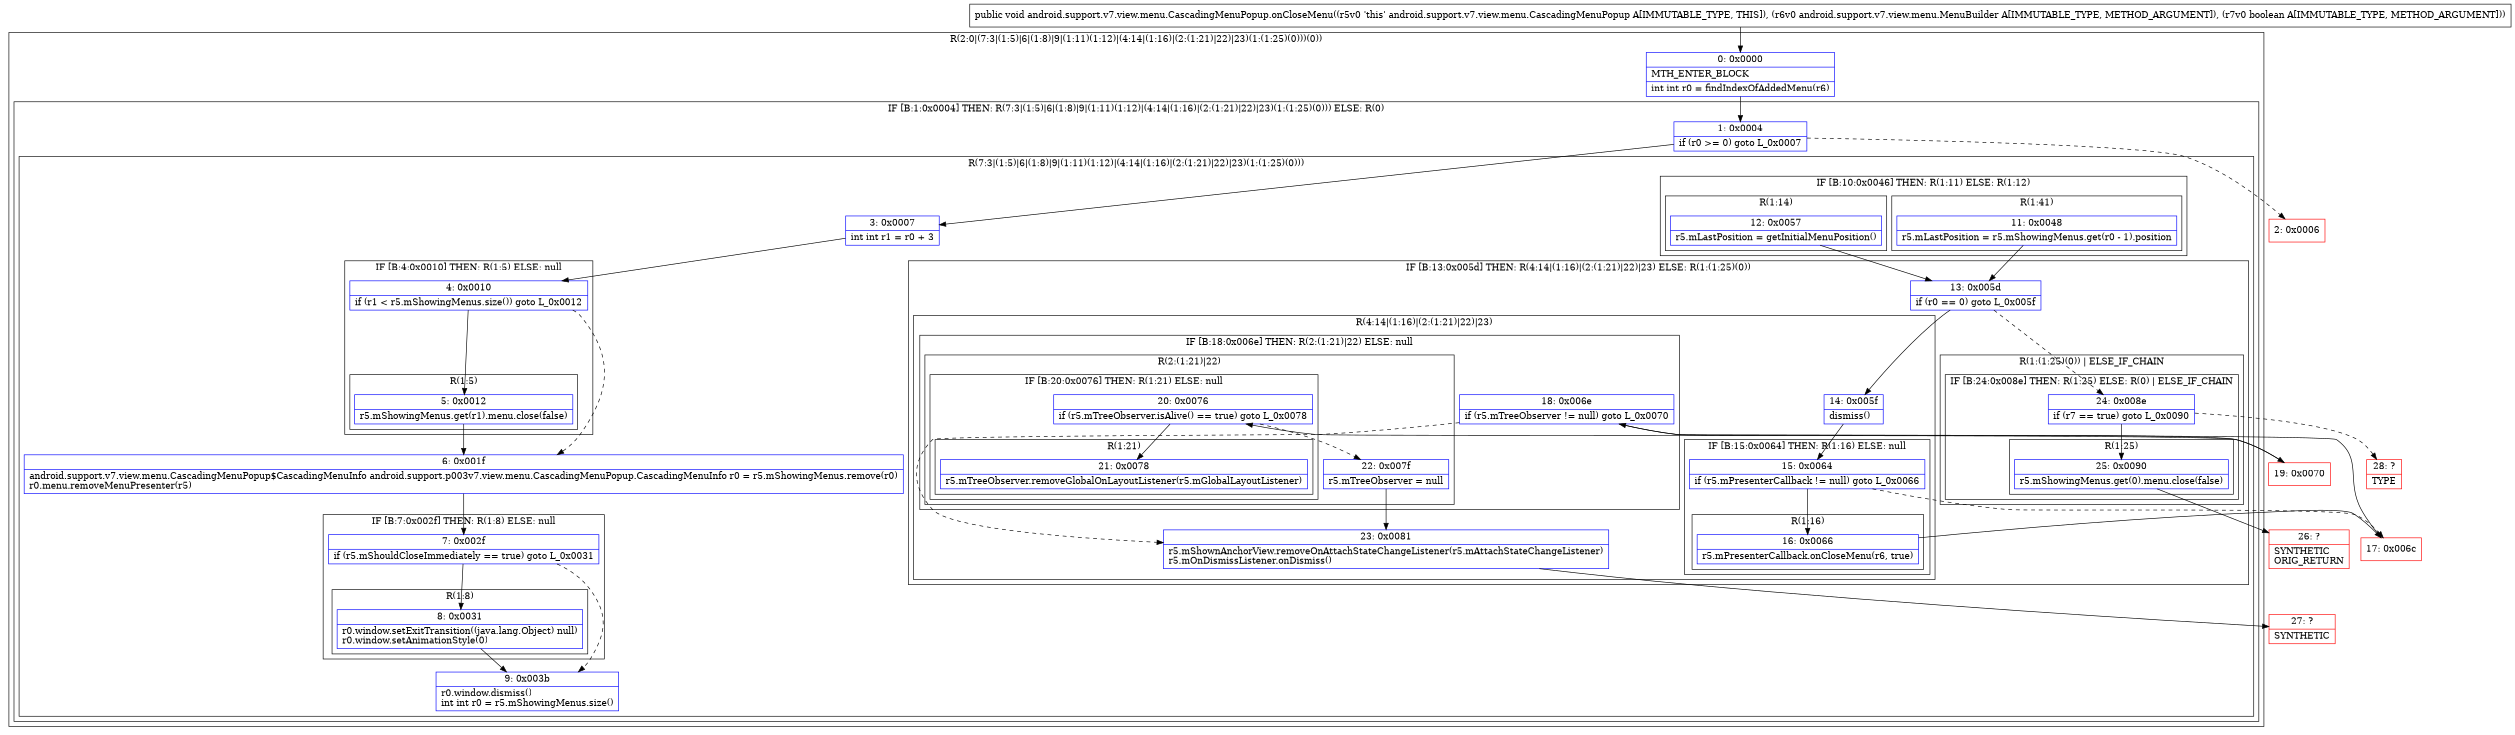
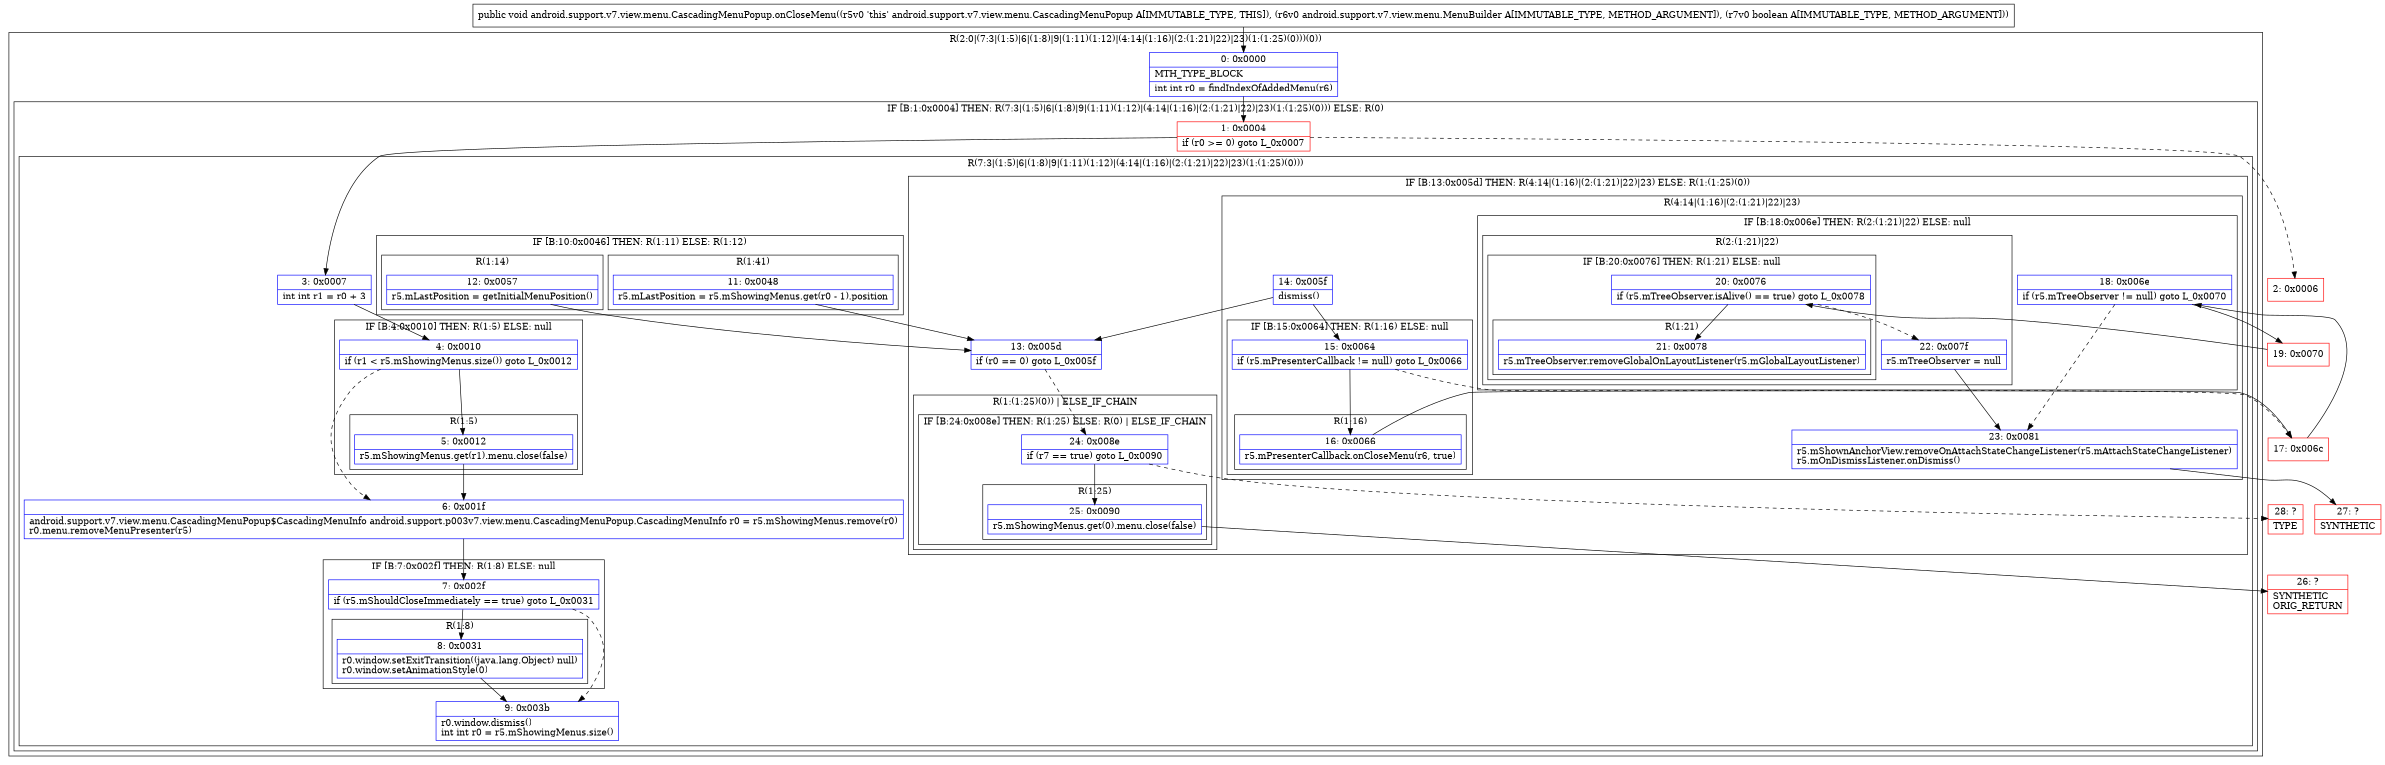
node "0: 0x0000": text "MTH_ENTER_BLOCK" -> "MTH_TYPE_BLOCK"
node "1: 0x0004": color blue -> red
edge "13: 0x005d" -> "14: 0x005f": reversed
